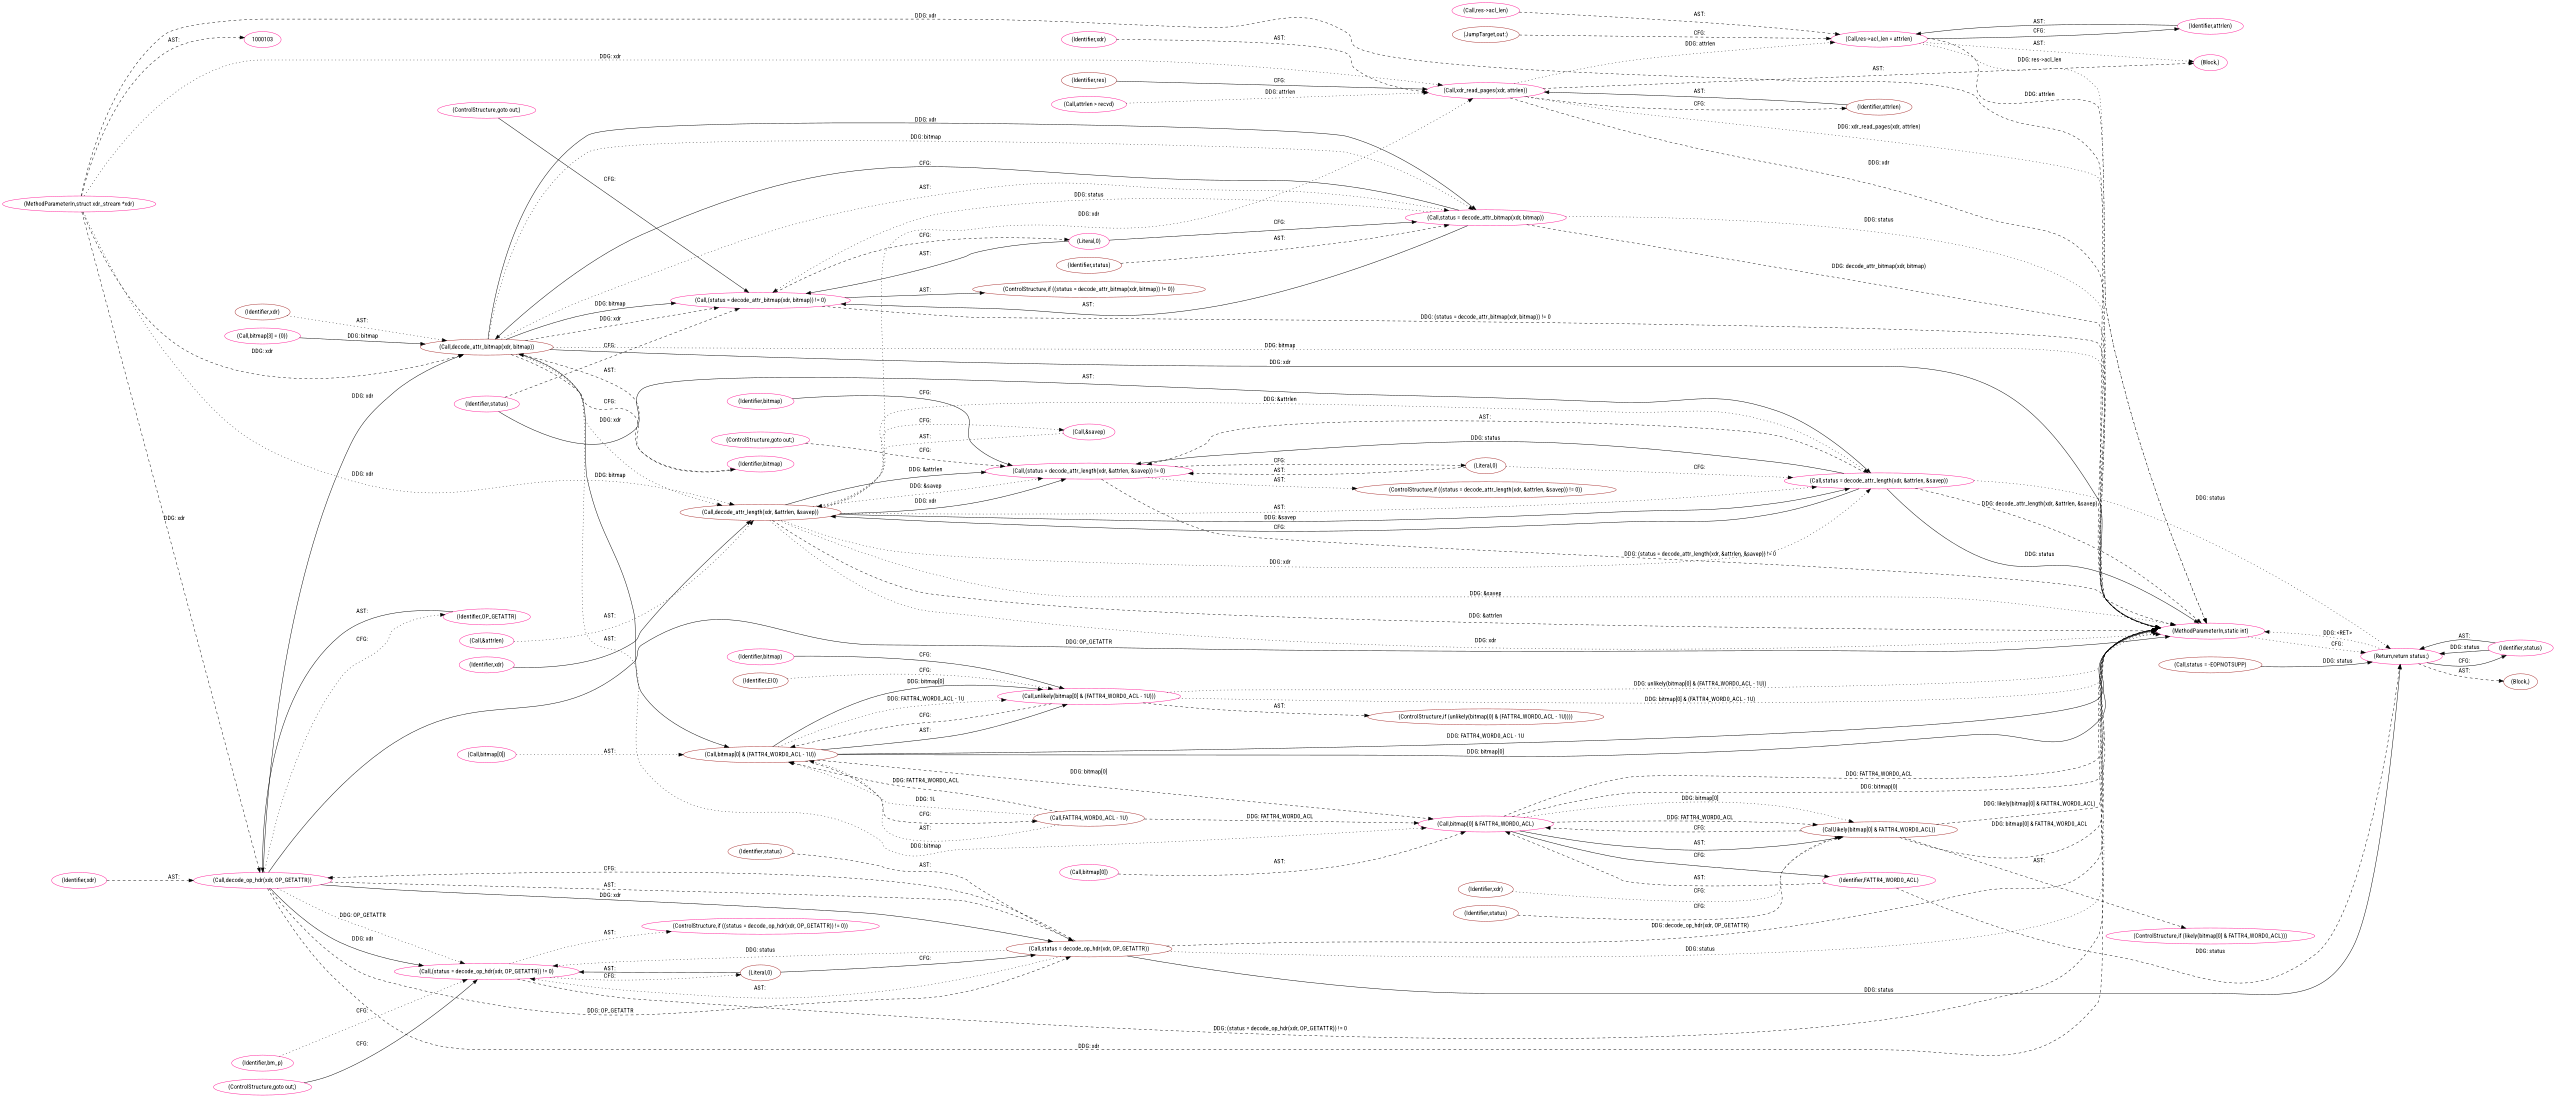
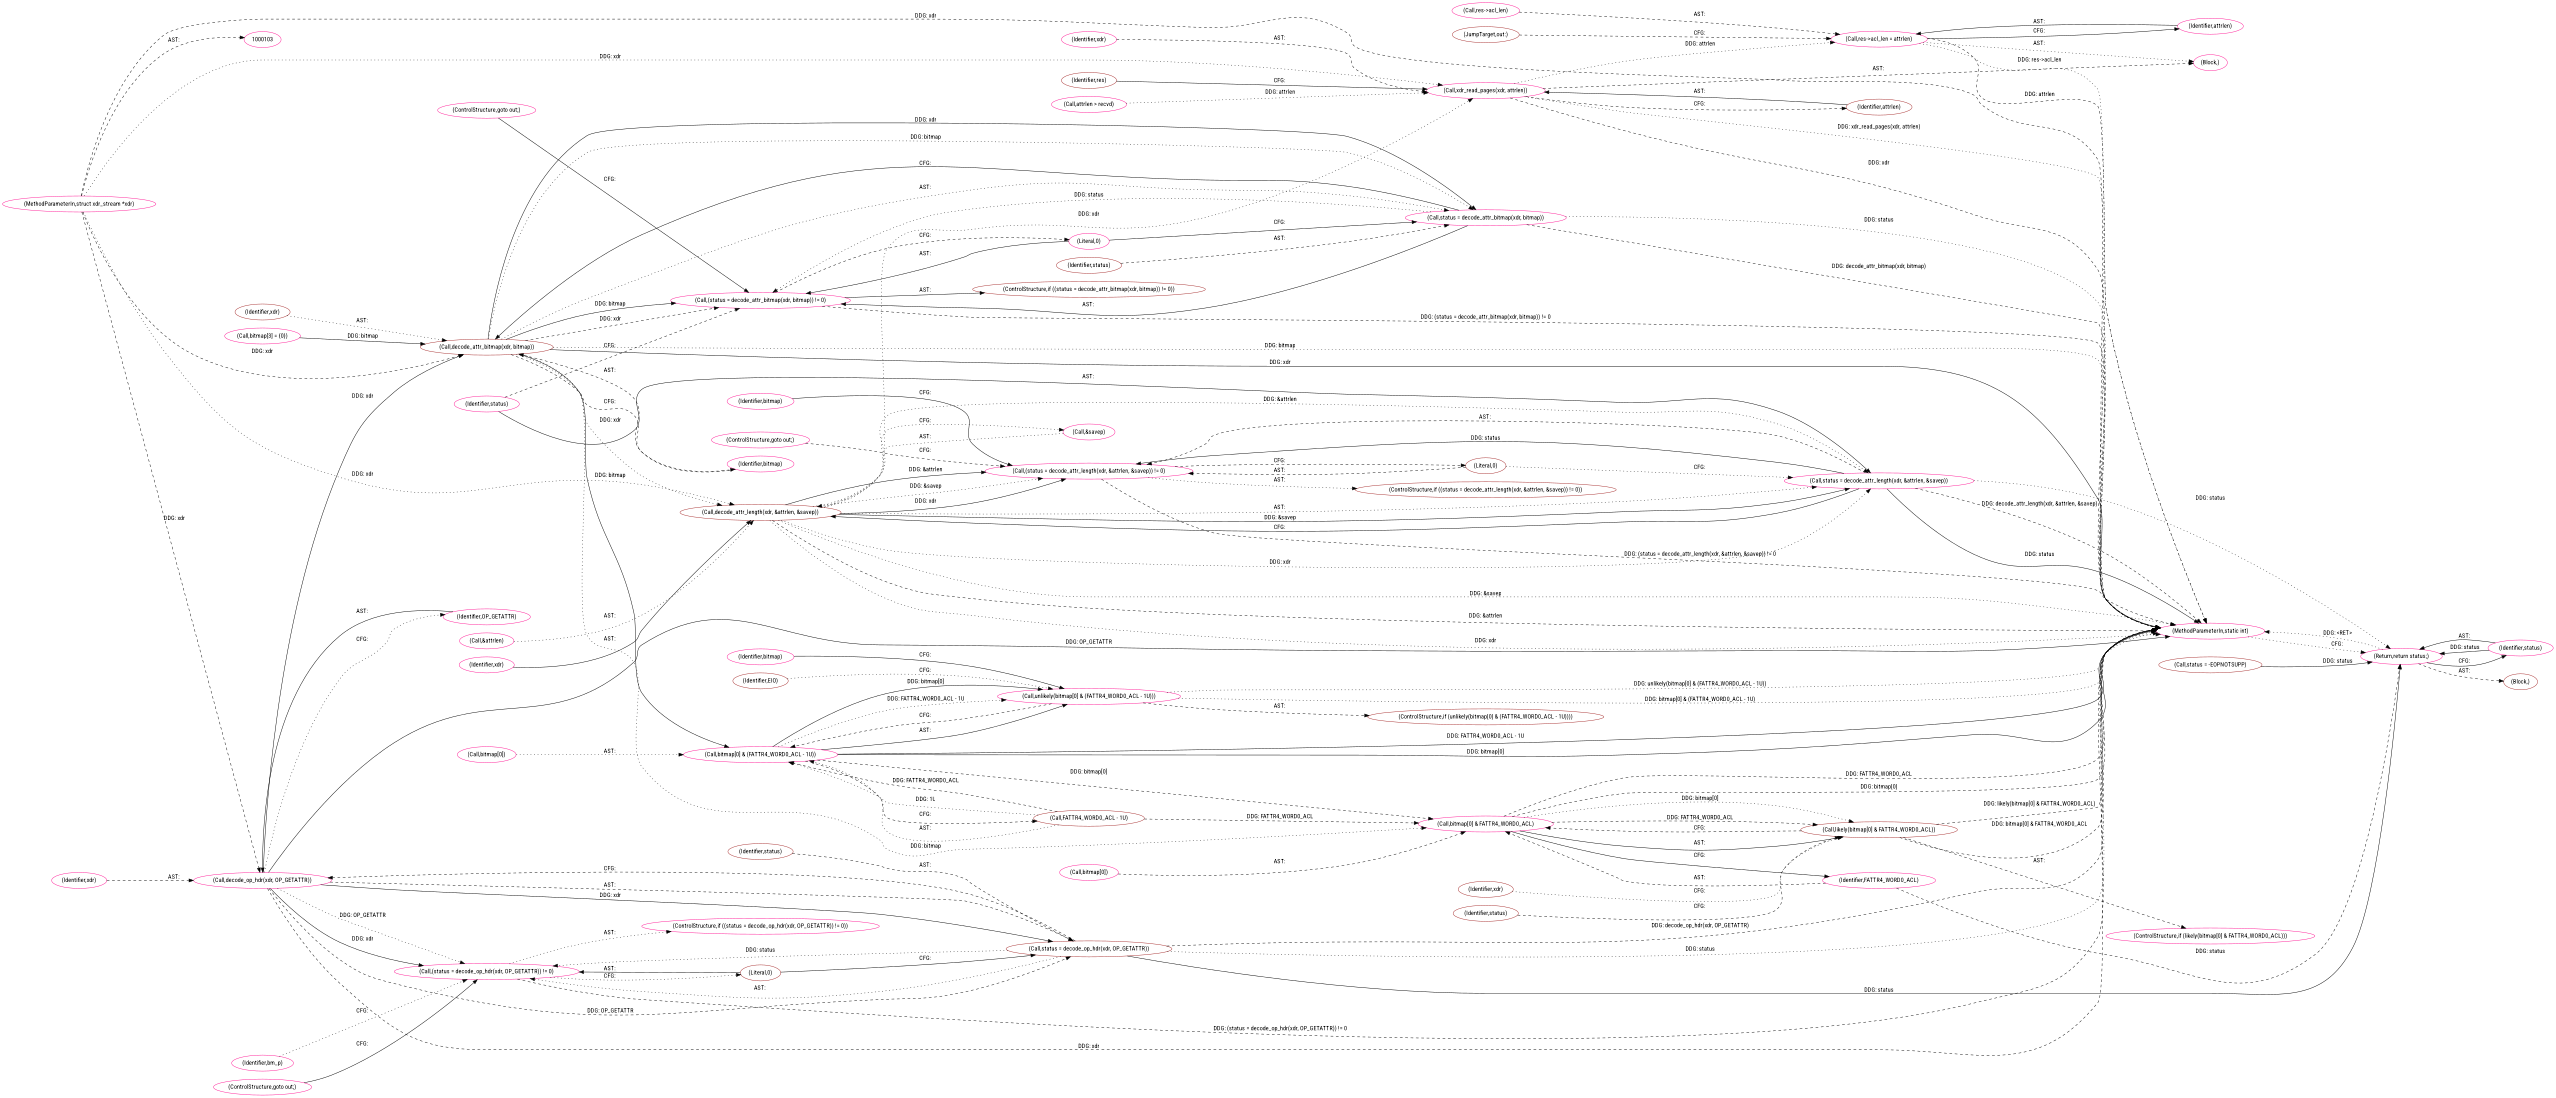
node "(Call,bitmap[0] & (FATTR4_WORD0_ACL - 1U))": color brown -> deeppink
